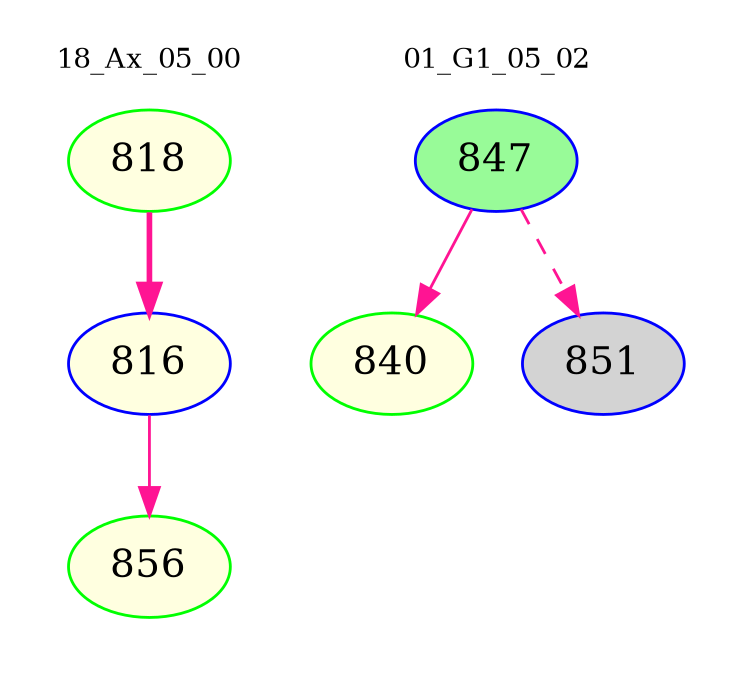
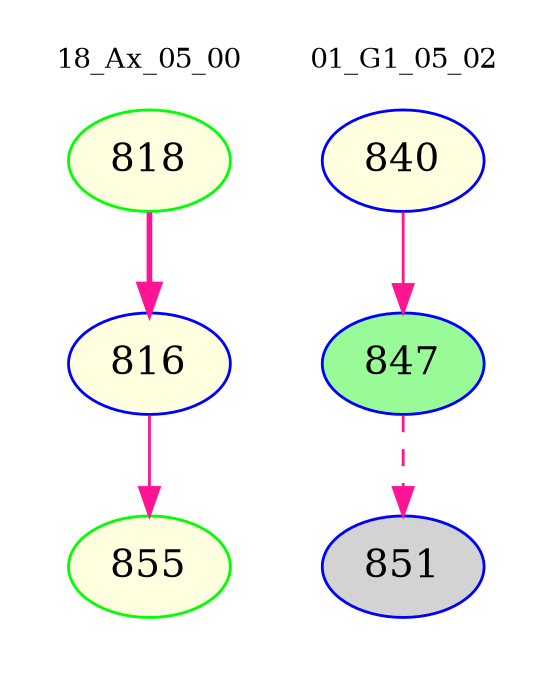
edge "847" -> "840": reversed
node "840": color green -> blue
node "856": label "856" -> "855"
